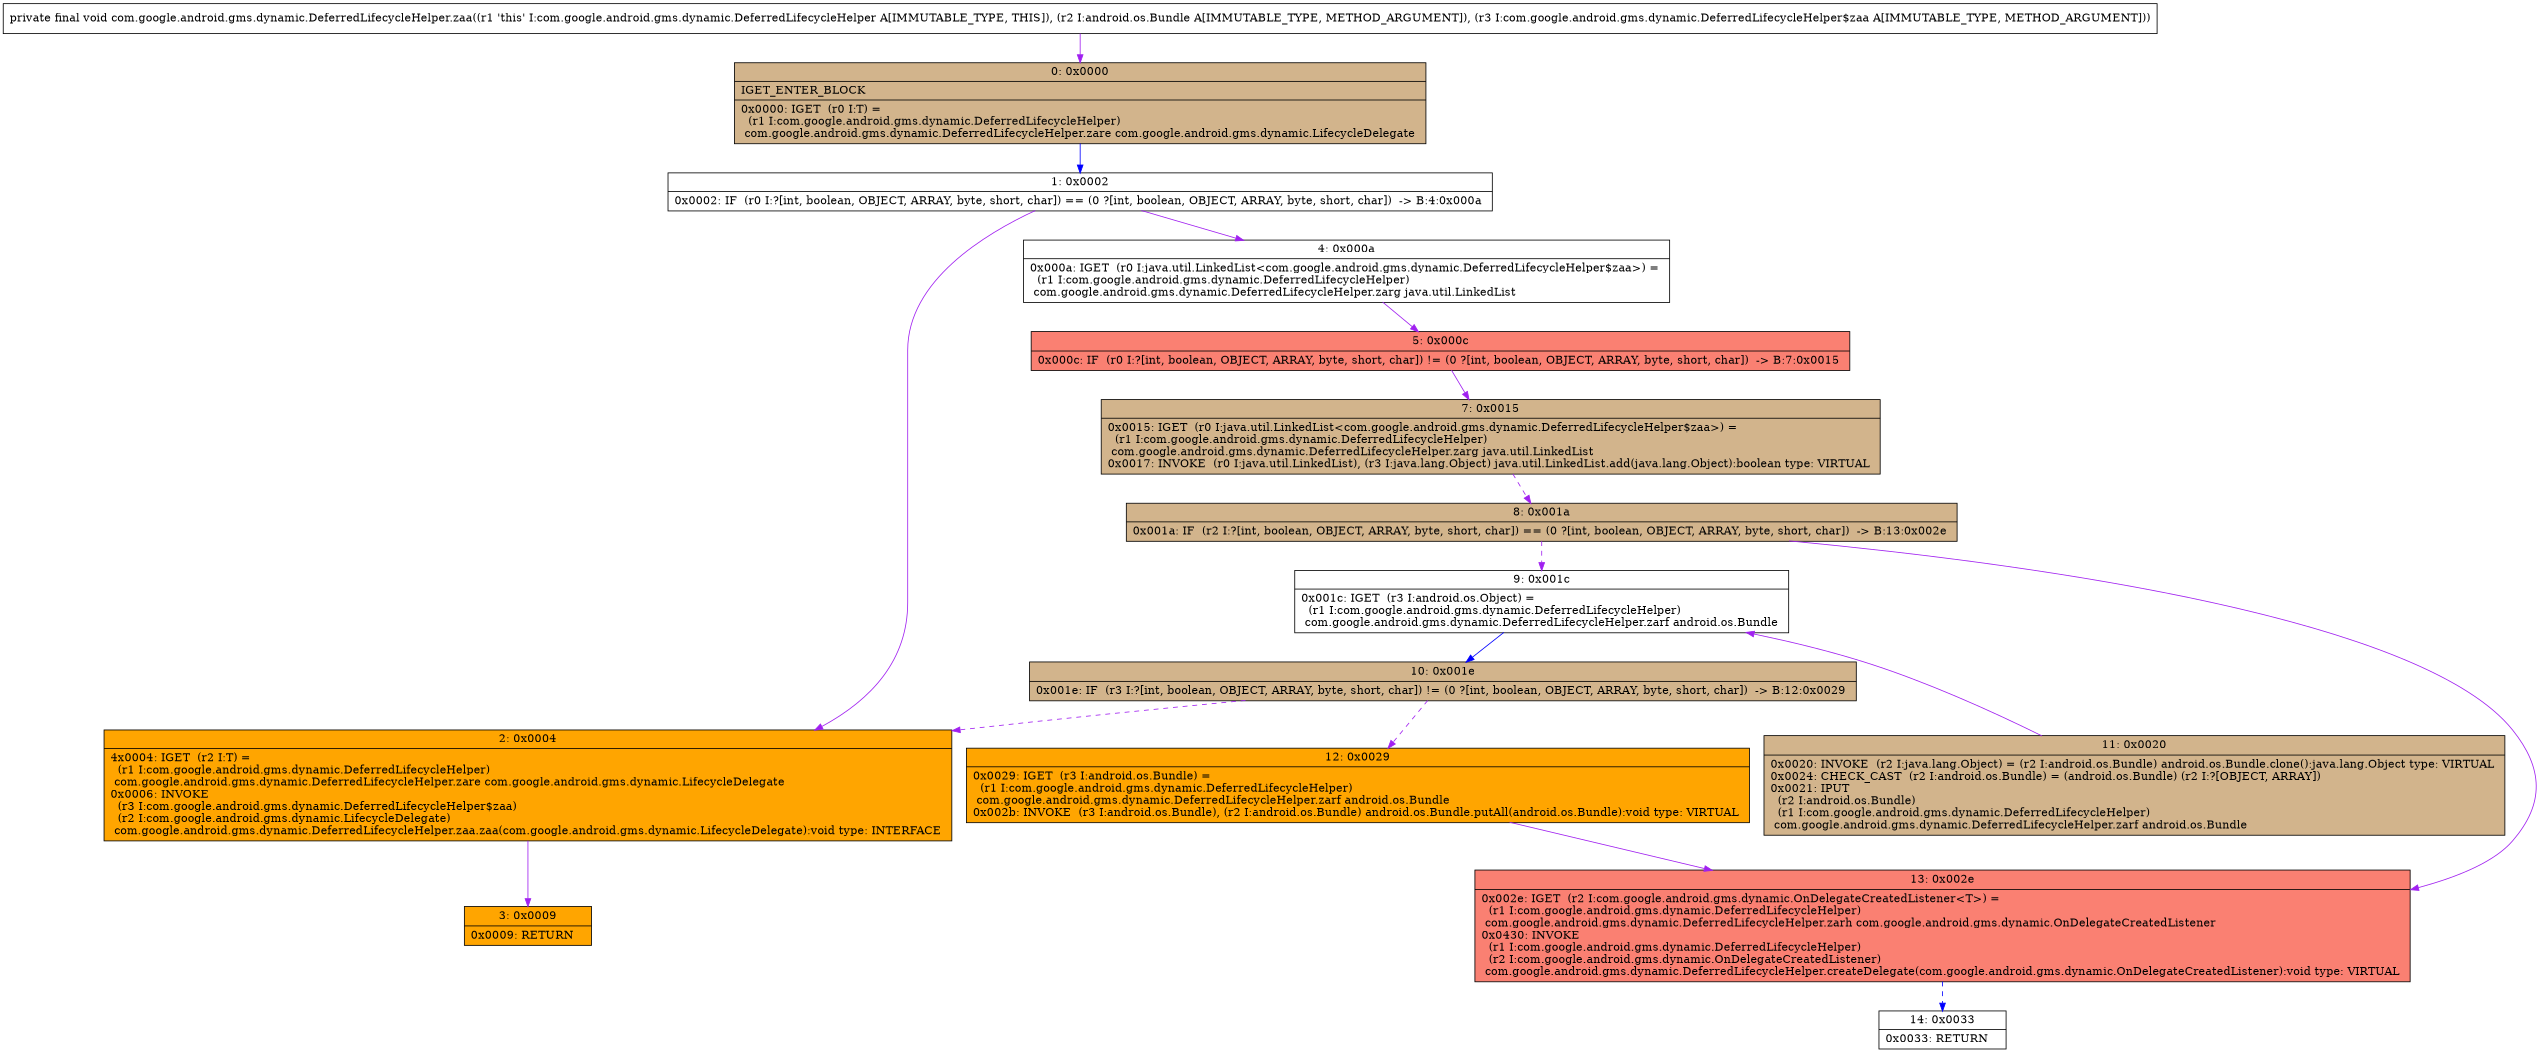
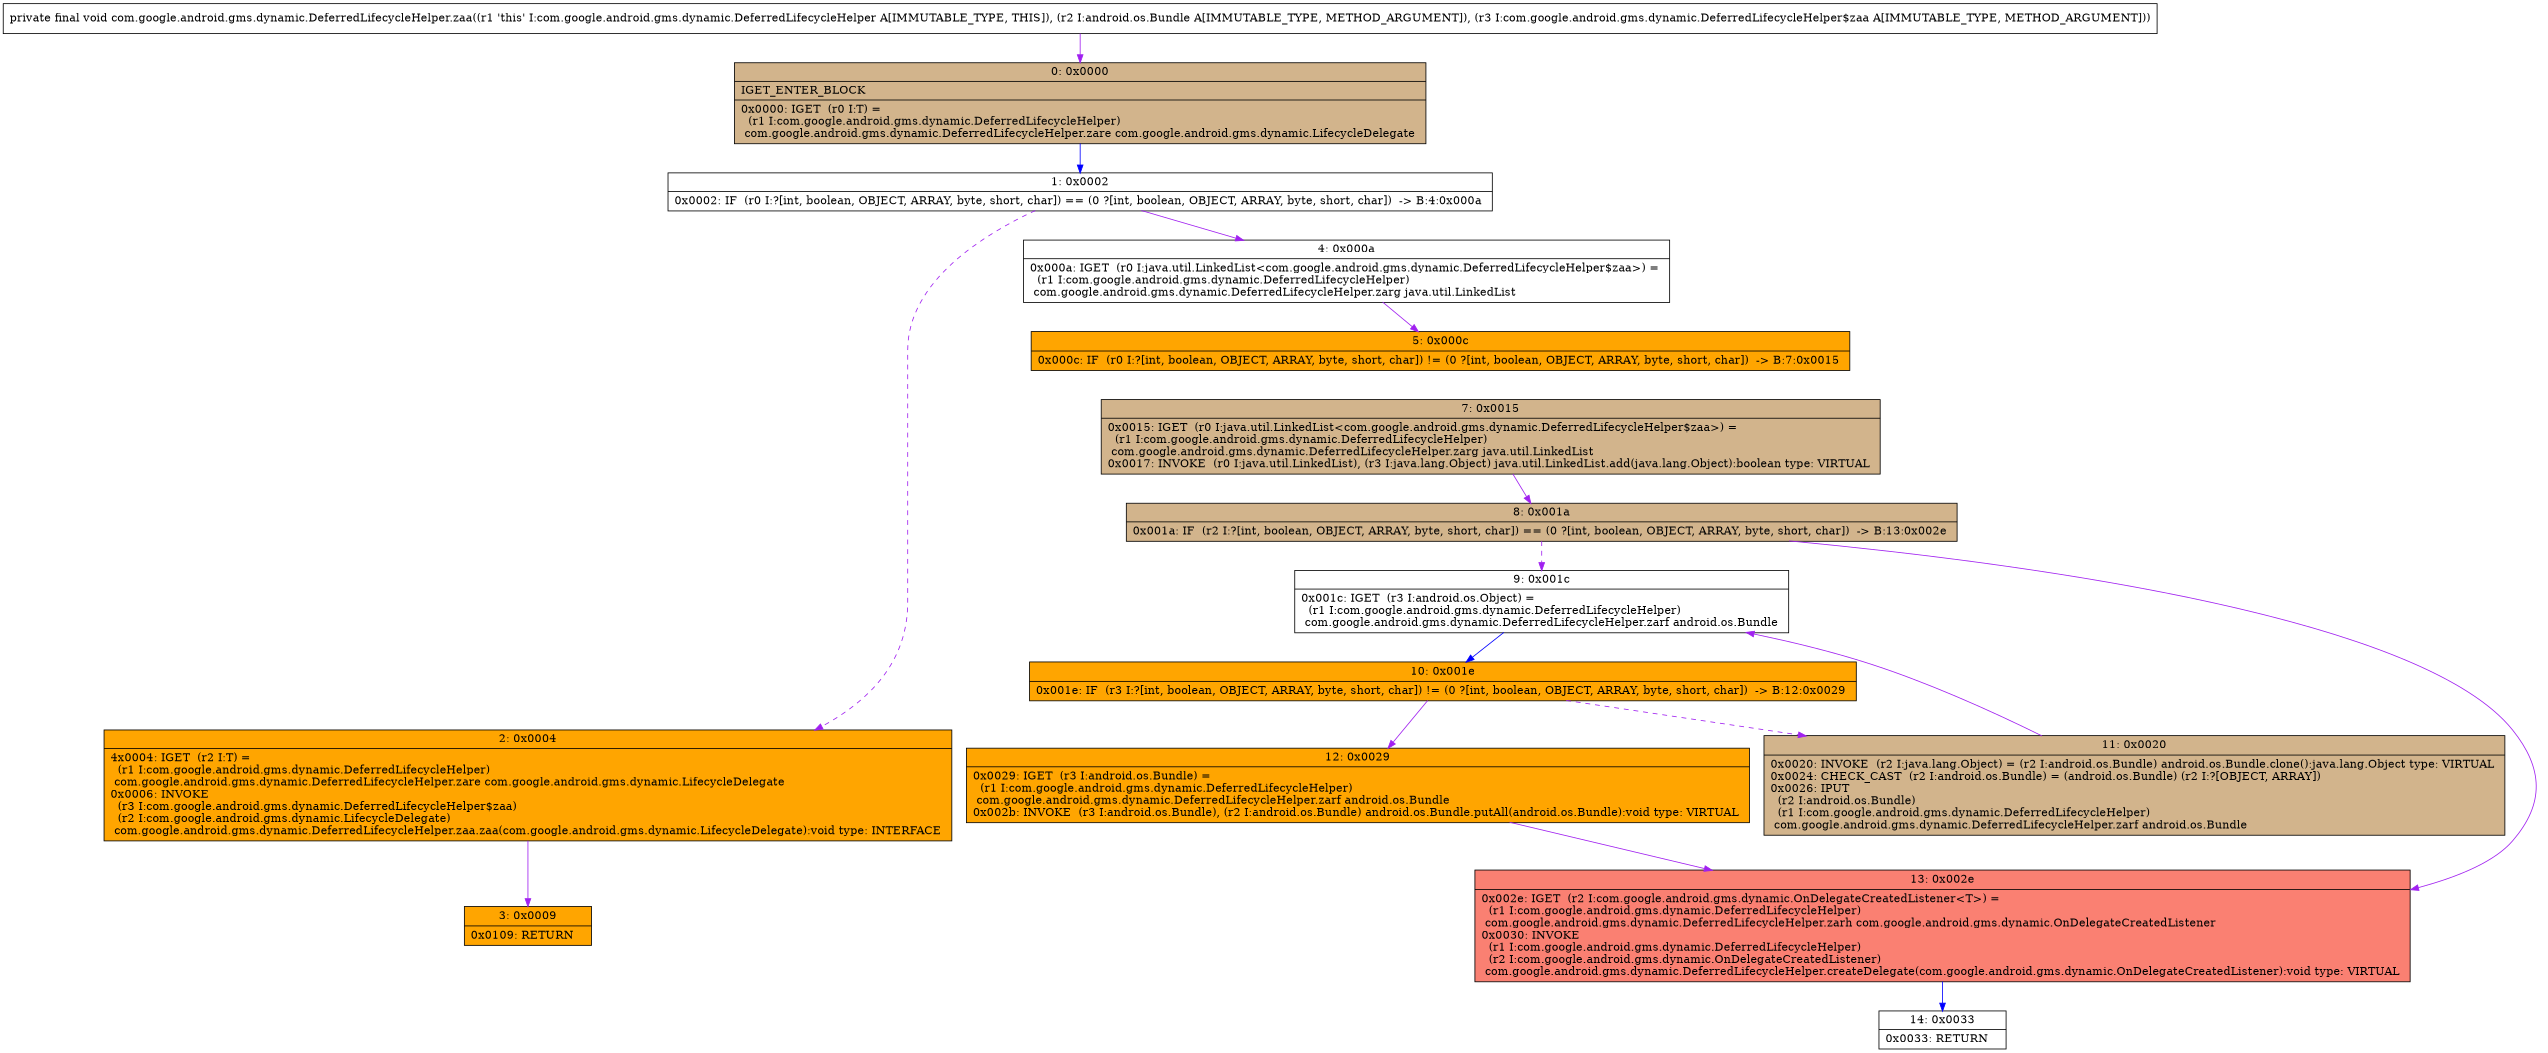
node "5: 0x000c": fillcolor salmon -> orange
edge "5: 0x000c" -> "7: 0x0015": removed
edge "1: 0x0002" -> "2: 0x0004": style solid -> dashed
edge "7: 0x0015" -> "8: 0x001a": style dashed -> solid
node "10: 0x001e": fillcolor tan -> orange
edge "10: 0x001e" -> "2: 0x0004": now "10: 0x001e" -> "11: 0x0020"
edge "10: 0x001e" -> "12: 0x0029": style dashed -> solid
node "11: 0x0020": text "0x0021: IPUT" -> "0x0026: IPUT"
node "3: 0x0009": text "0x0009: RETURN" -> "0x0109: RETURN"
node "13: 0x002e": text "0x0430: INVOKE" -> "0x0030: INVOKE"
edge "13: 0x002e" -> "14: 0x0033": style dashed -> solid
